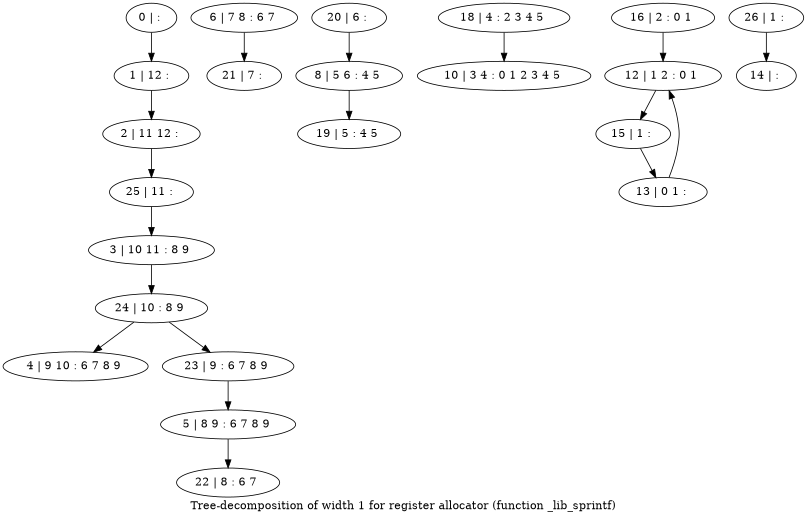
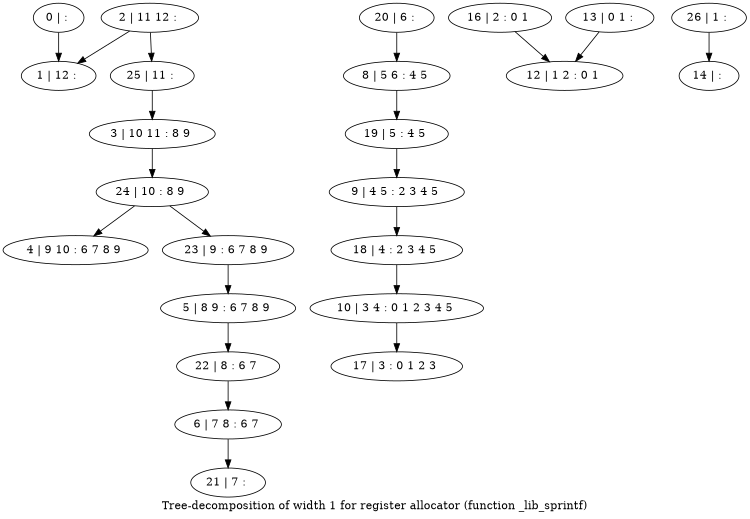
edge "1 | 12 :" -> "2 | 11 12 :": reversed
node "15 | 1 :": removed
node "9 | 4 5 : 2 3 4 5": added
node "17 | 3 : 0 1 2 3": added
edge "22 | 8 : 6 7" -> "6 | 7 8 : 6 7": added
